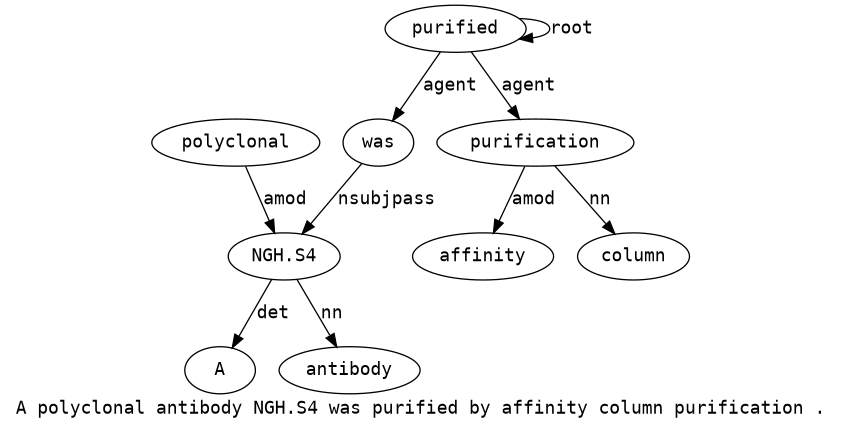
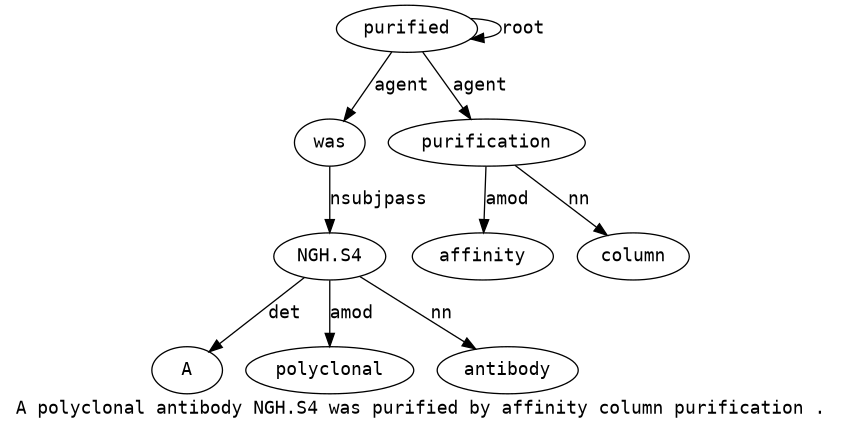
edge "polyclonal" -> "NGH.S4": reversed
